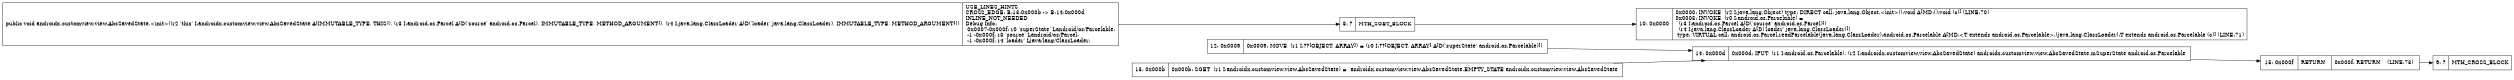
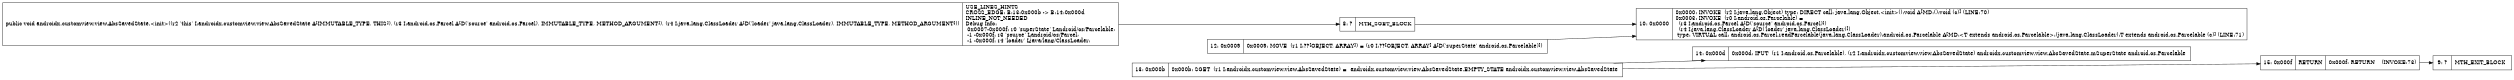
edge "12: 0x0009" -> "14: 0x000d": now "12: 0x0009" -> "10: 0x0000"
edge "14: 0x000d" -> "15: 0x000f": now "13: 0x000b" -> "15: 0x000f"
node "15: 0x000f": text "0x000f: RETURN    (LINE:73)" -> "0x000f: RETURN    (INVOKE:73)"
node "9: ?": text "MTH_CROSS_BLOCK" -> "MTH_EXIT_BLOCK"
